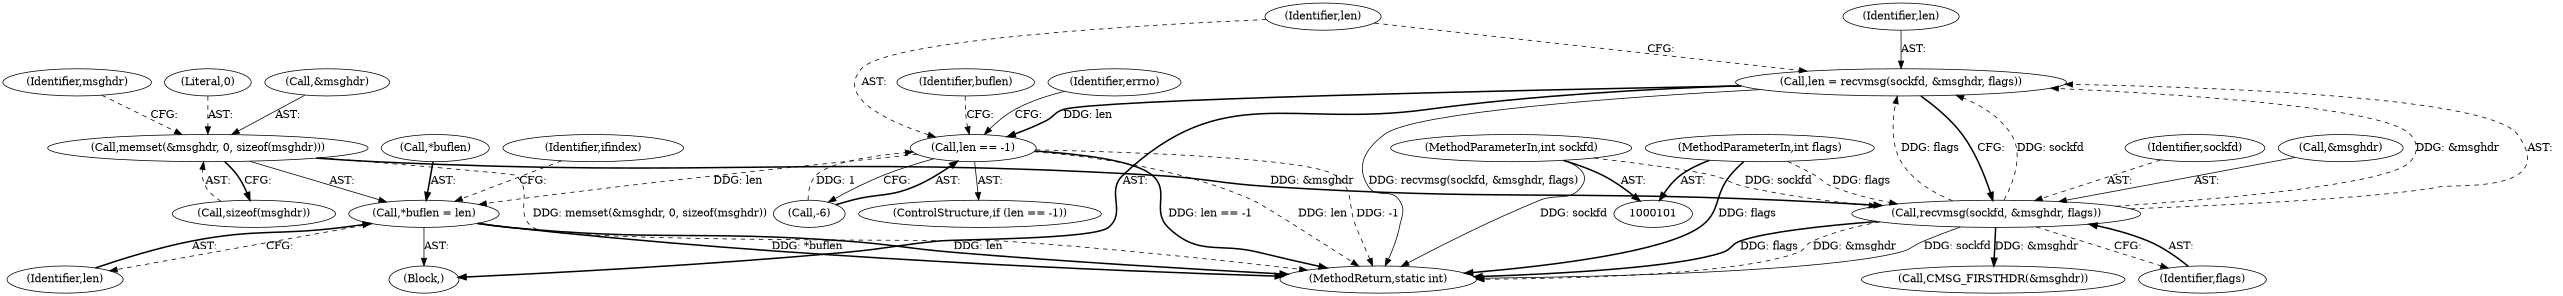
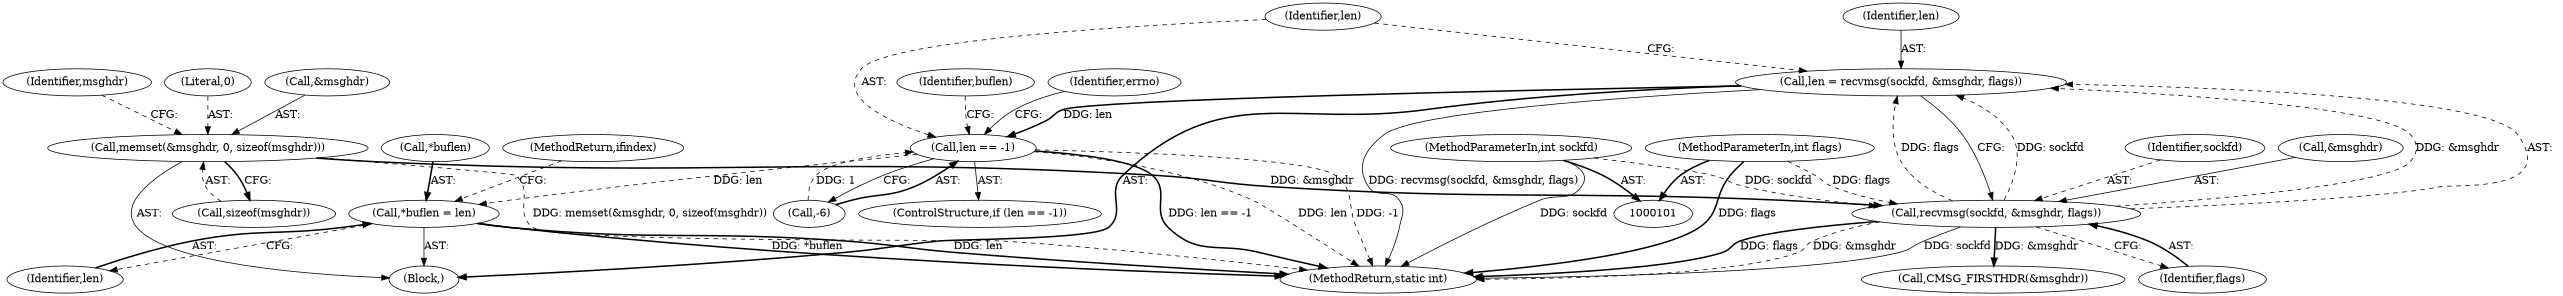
edge "(Call,len = recvmsg(sockfd, &msghdr, flags))" -> "(Call,recvmsg(sockfd, &msghdr, flags))": style bold -> solid
node "(Identifier,ifindex)": label "(Identifier,ifindex)" -> "(MethodReturn,ifindex)"
edge "(Call,memset(&msghdr, 0, sizeof(msghdr)))" -> "(Call,*buflen = len)": now "(Call,memset(&msghdr, 0, sizeof(msghdr)))" -> "(Block,)"
